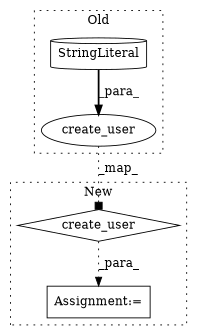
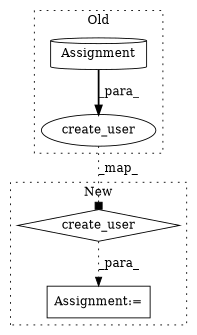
node "StringLiteral": label "StringLiteral" -> "Assignment"
